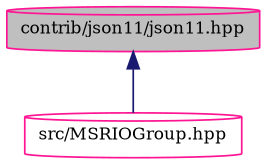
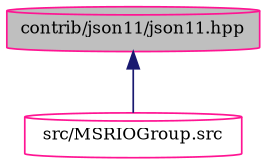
node "src/MSRIOGroup.hpp": label "src/MSRIOGroup.hpp" -> "src/MSRIOGroup.src"
